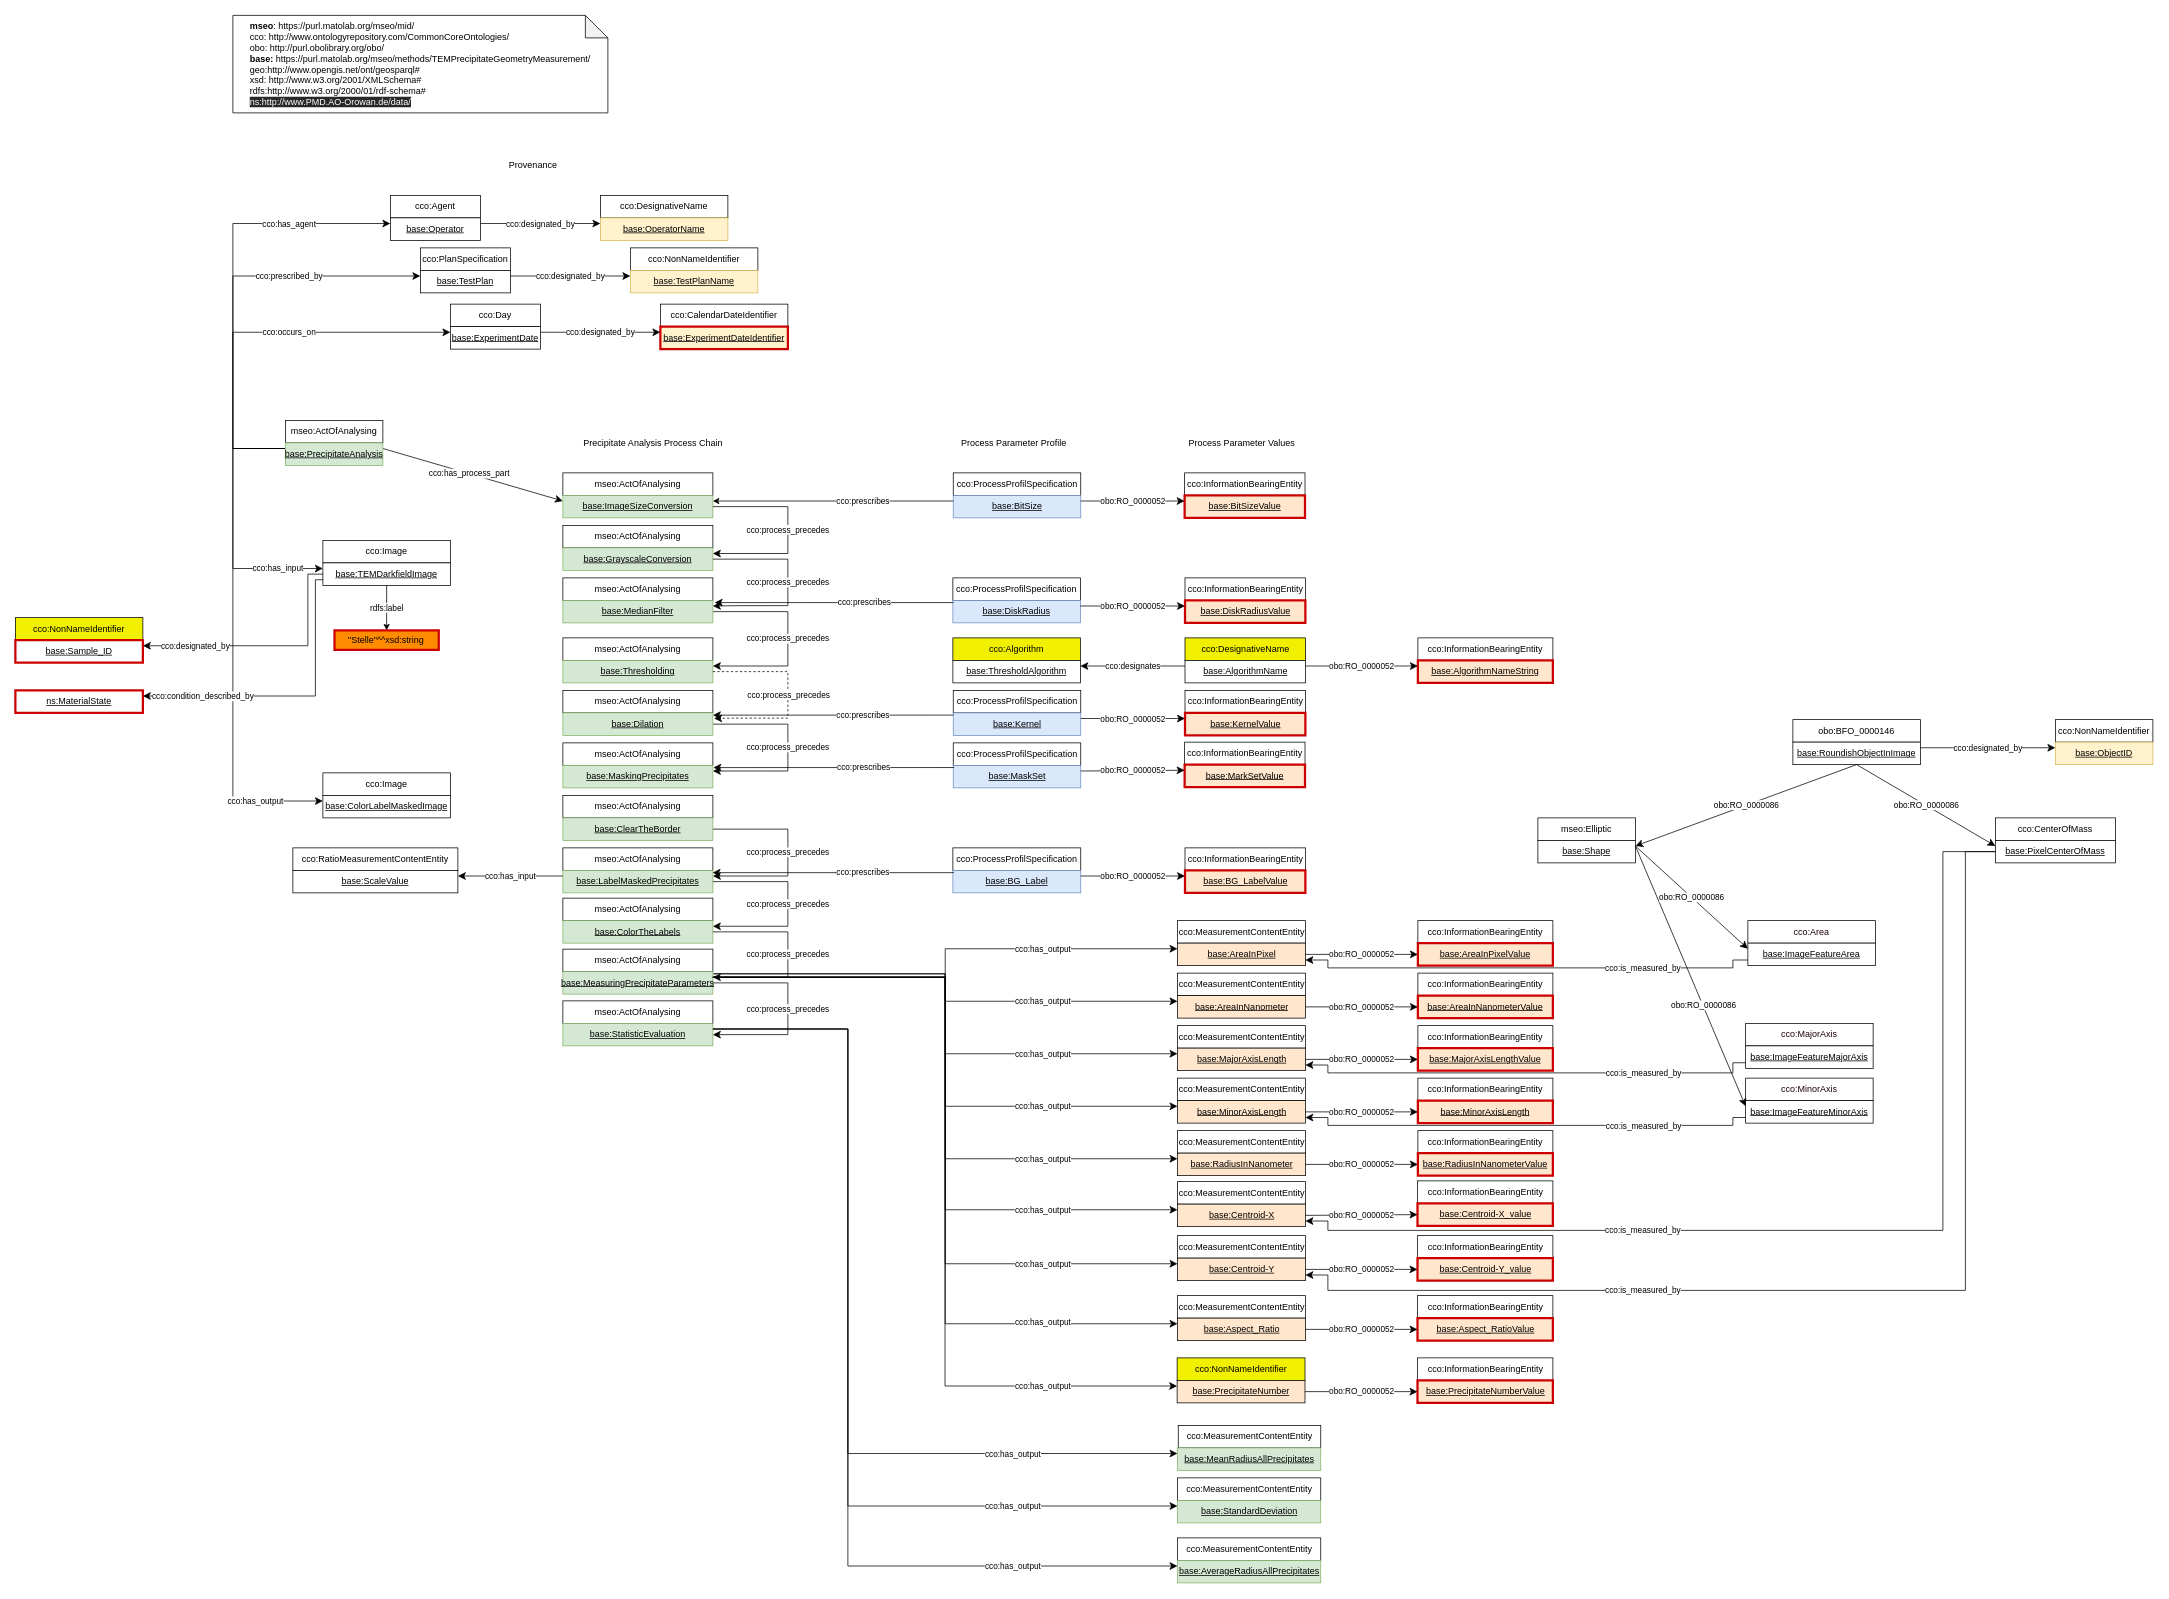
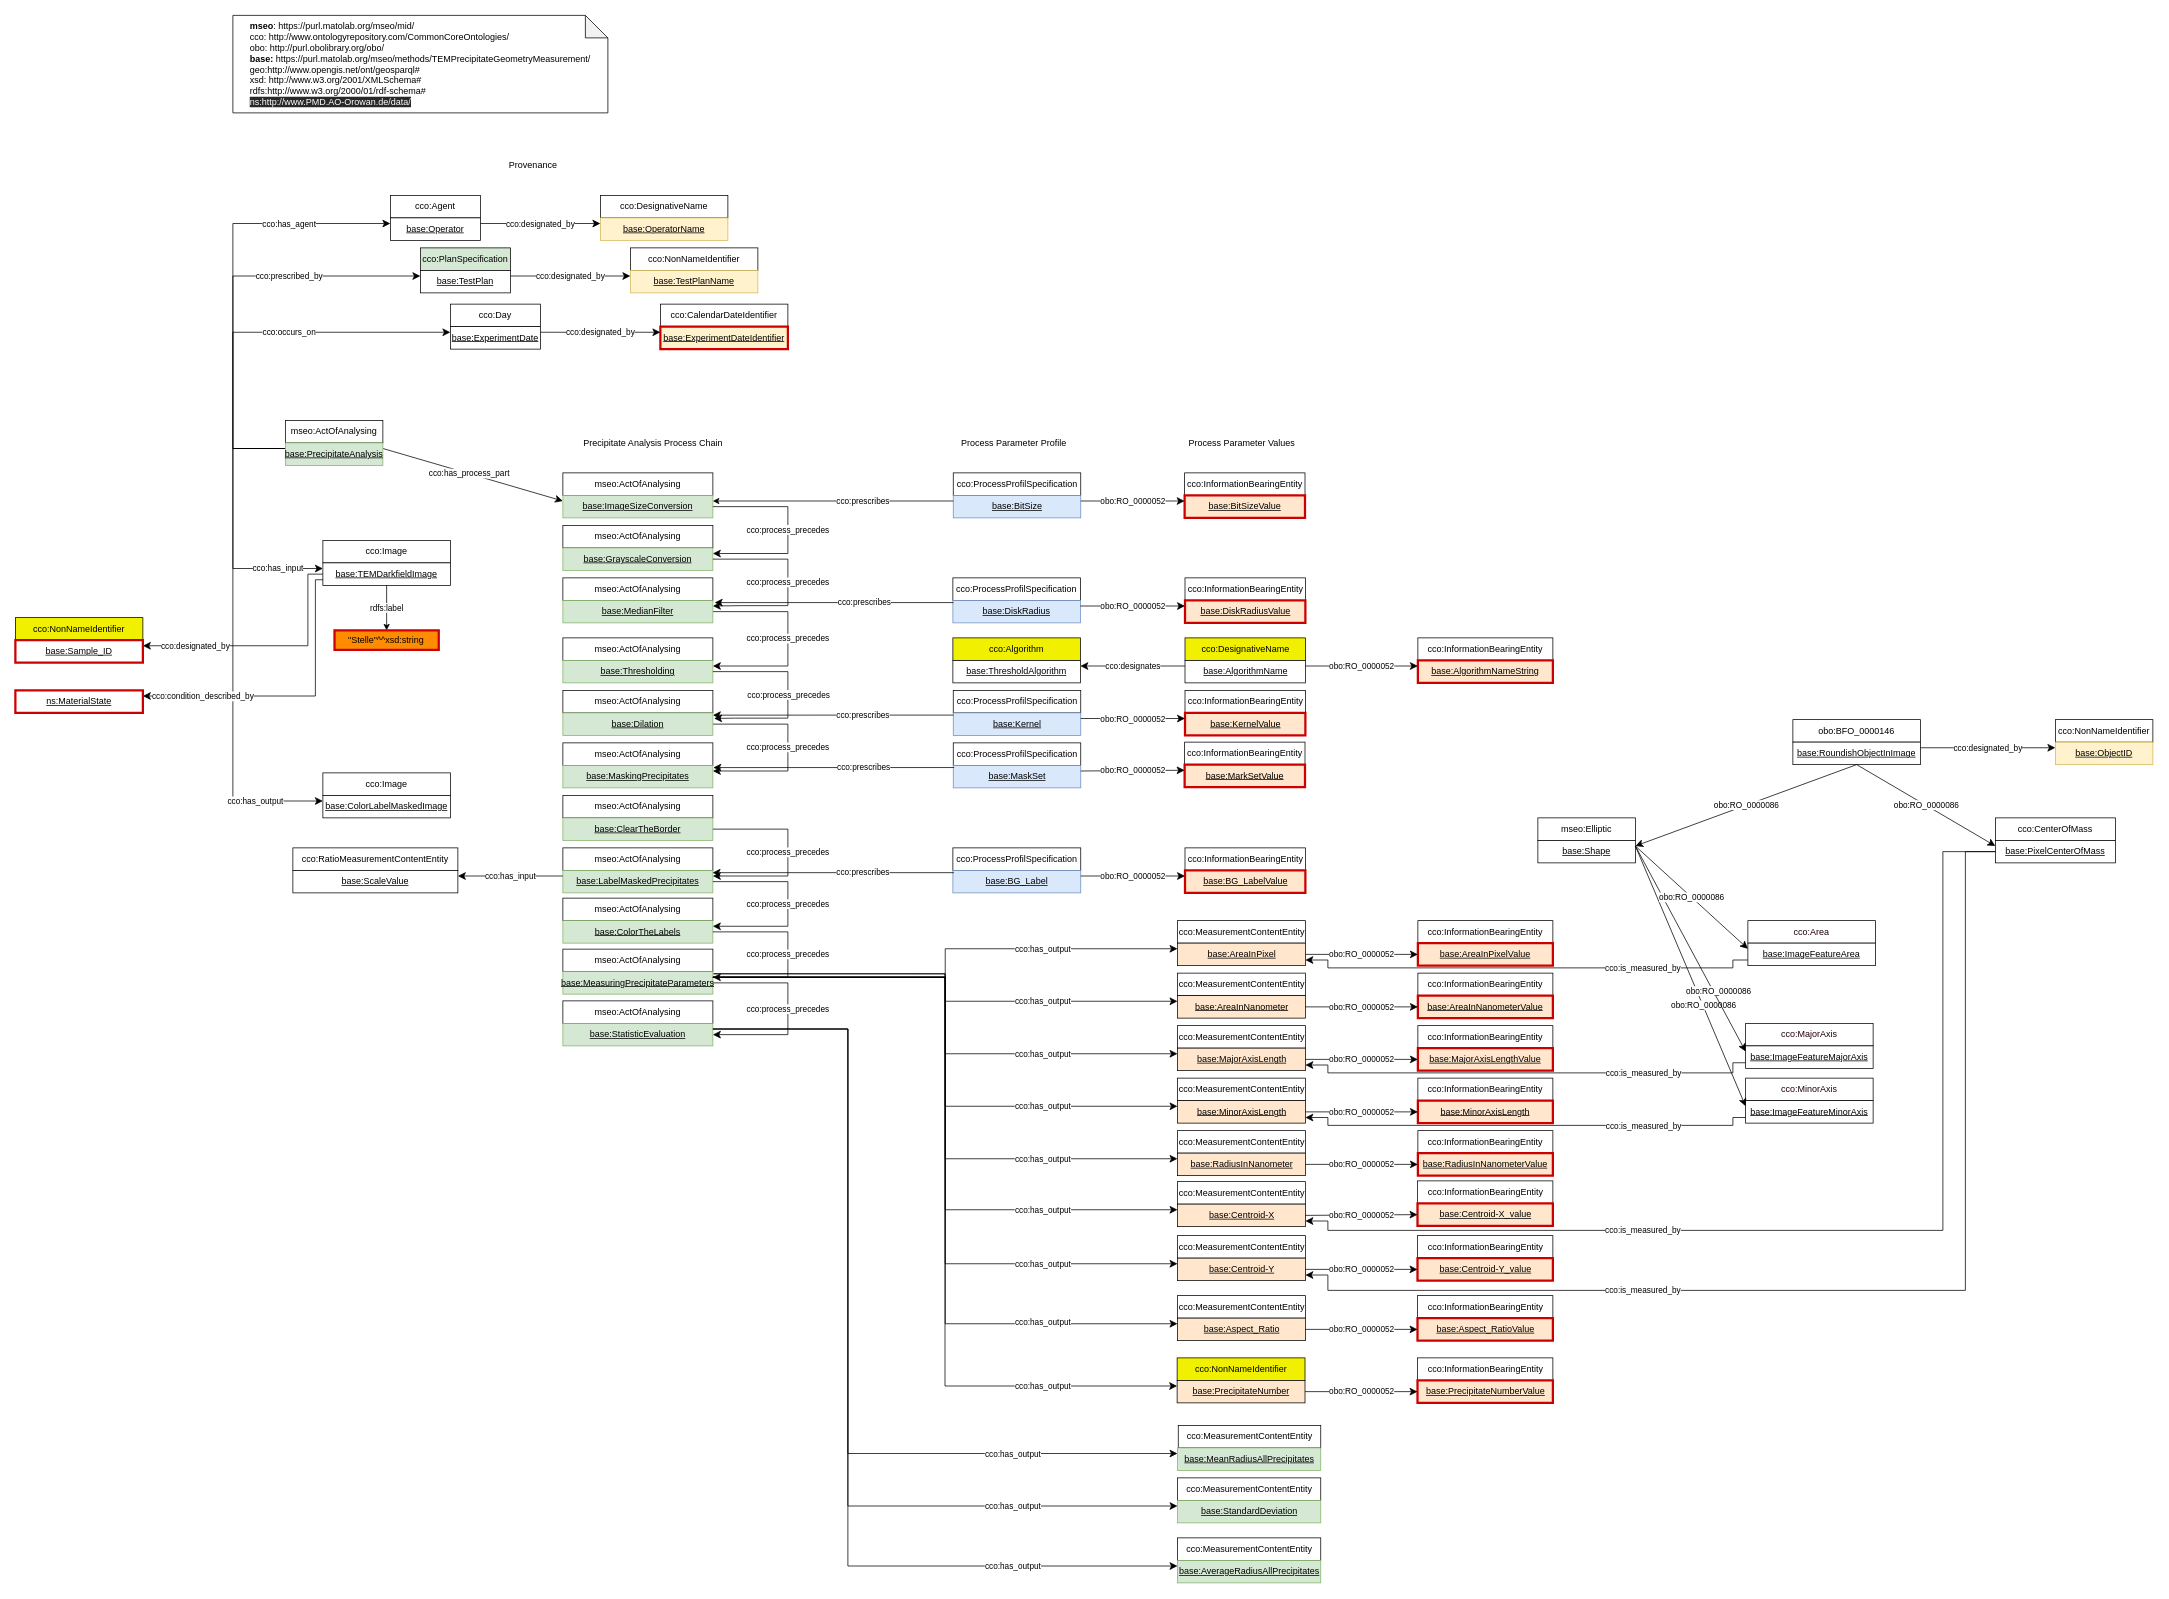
node "cco:PlanSpecification": fillcolor #ffffff -> #d5e8d4
edge "base:Thresholding" -> "base:Dilation": style dashed -> solid
edge "base:Shape" -> "base:ImageFeatureMajorAxis": added, label "obo:RO_0000086"
